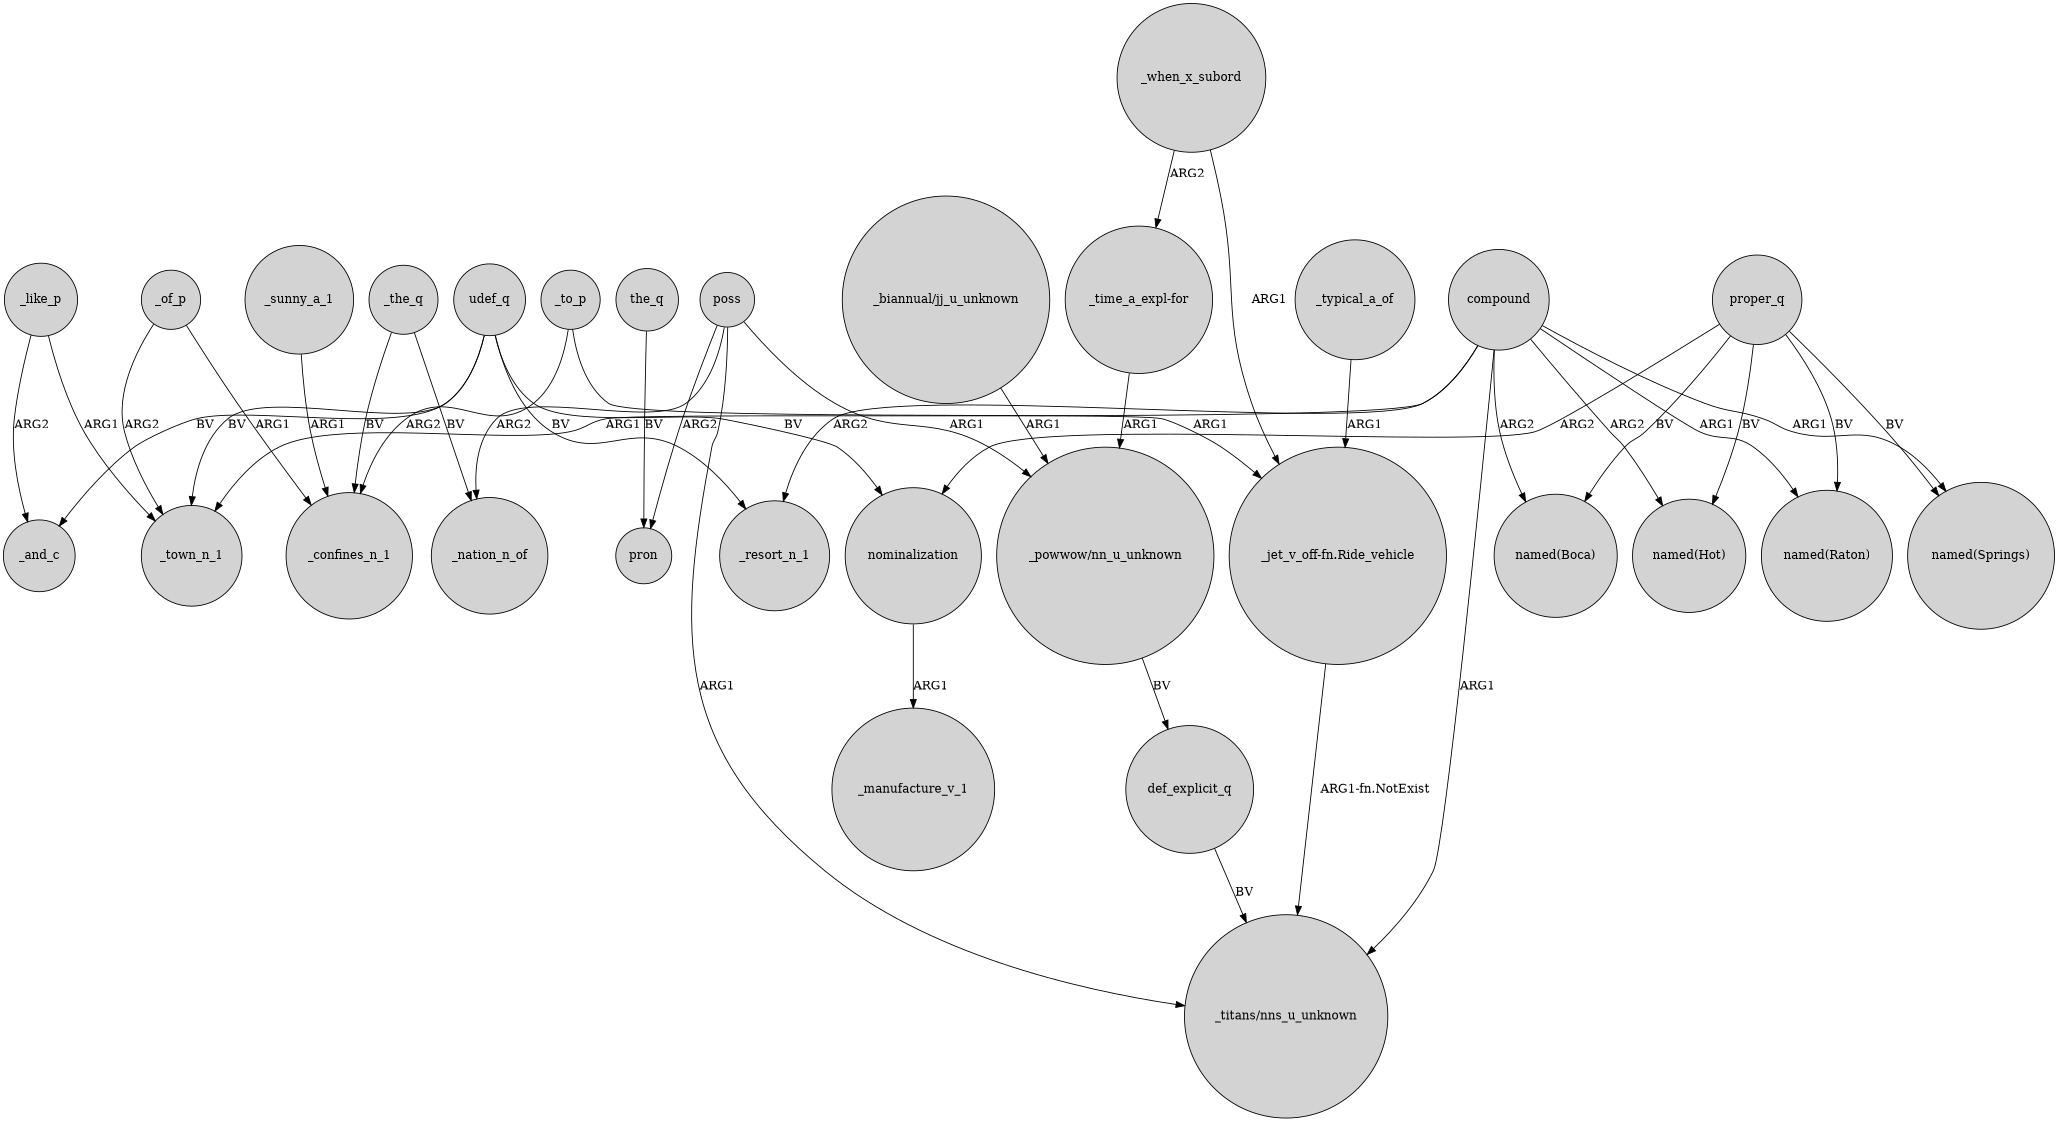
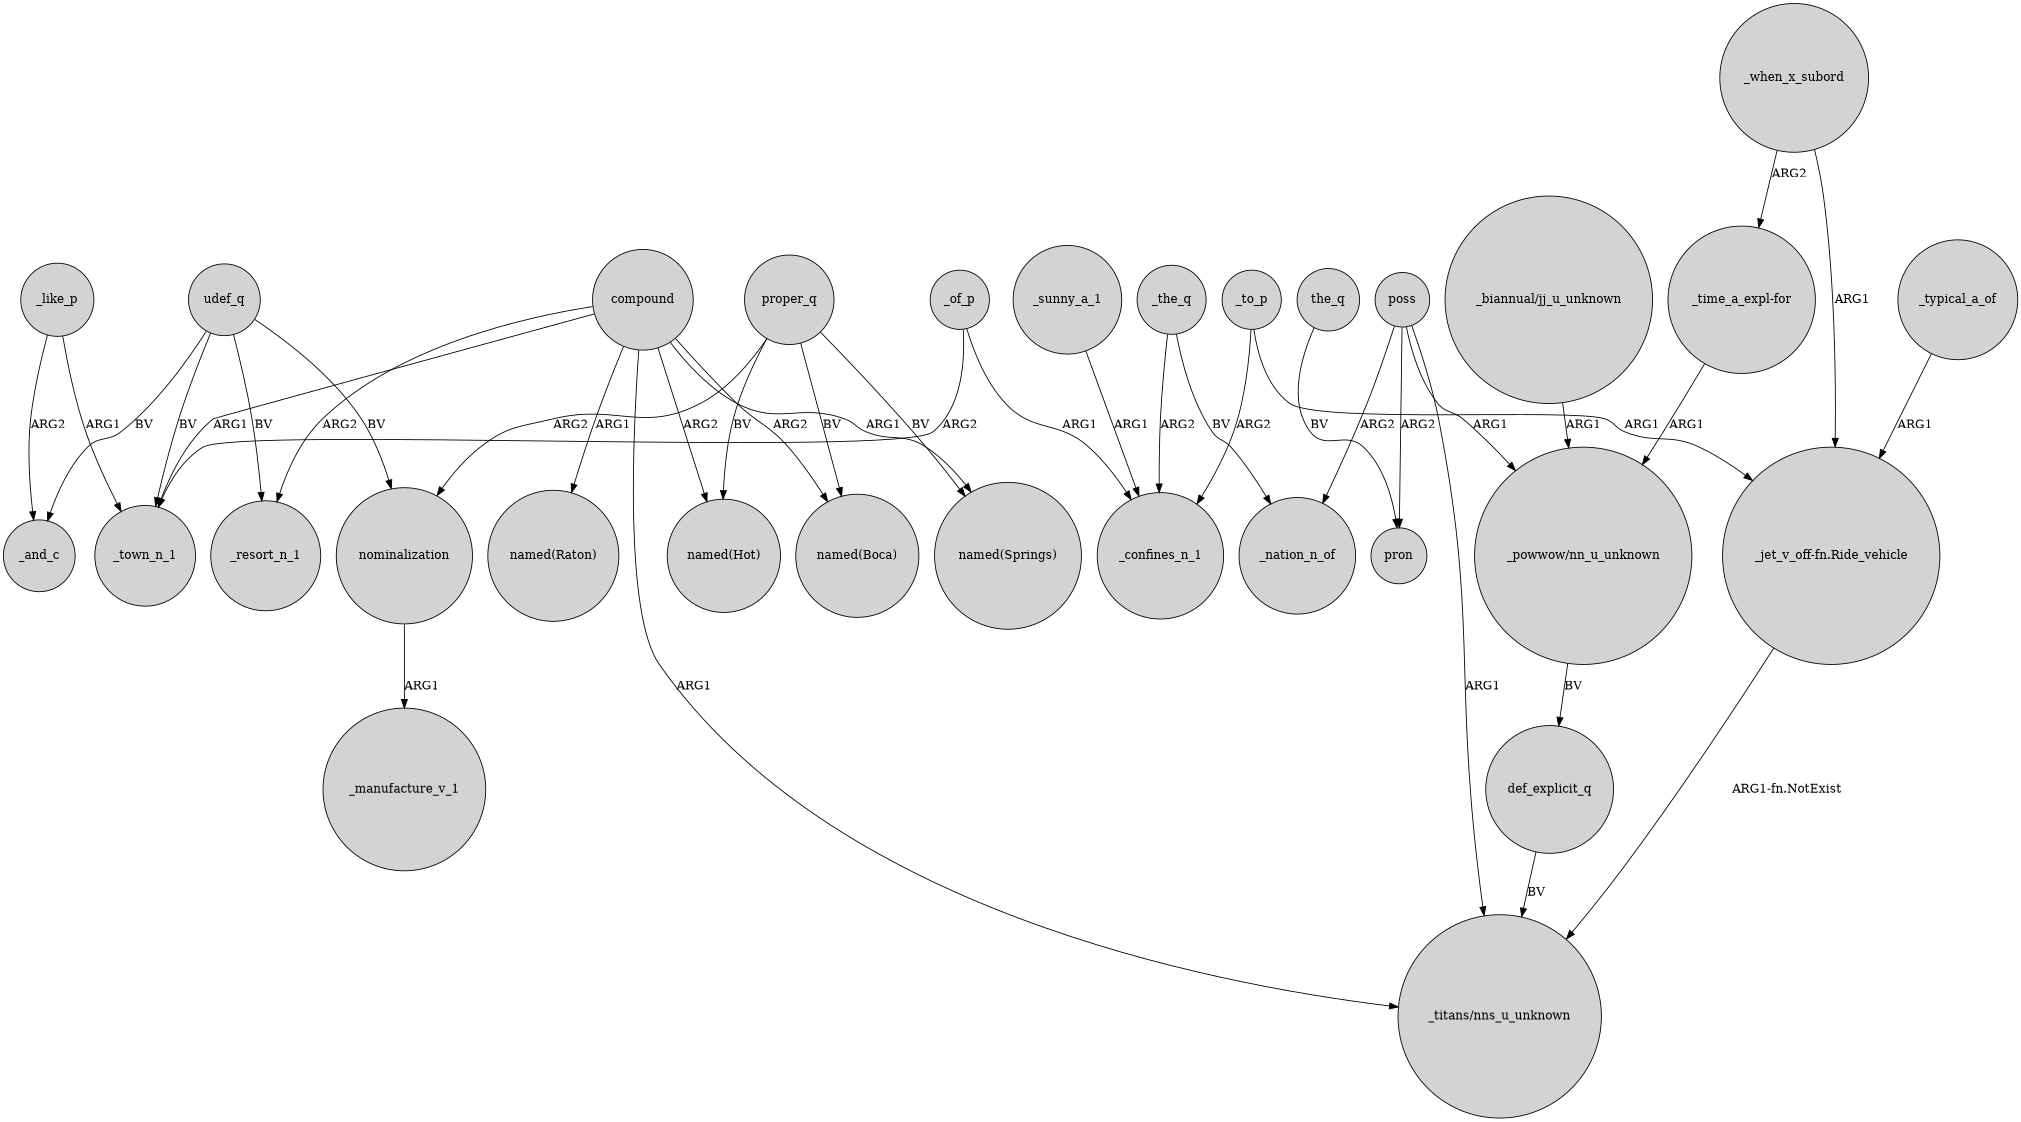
edge "proper_q" -> "named(Raton)": removed, label "BV"
edge "_the_q" -> "_confines_n_1": label "BV" -> "ARG2"
